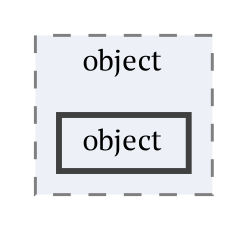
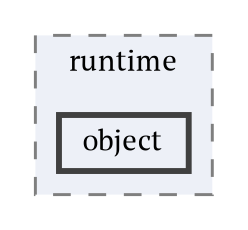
cluster "object": label "object" -> "runtime"
